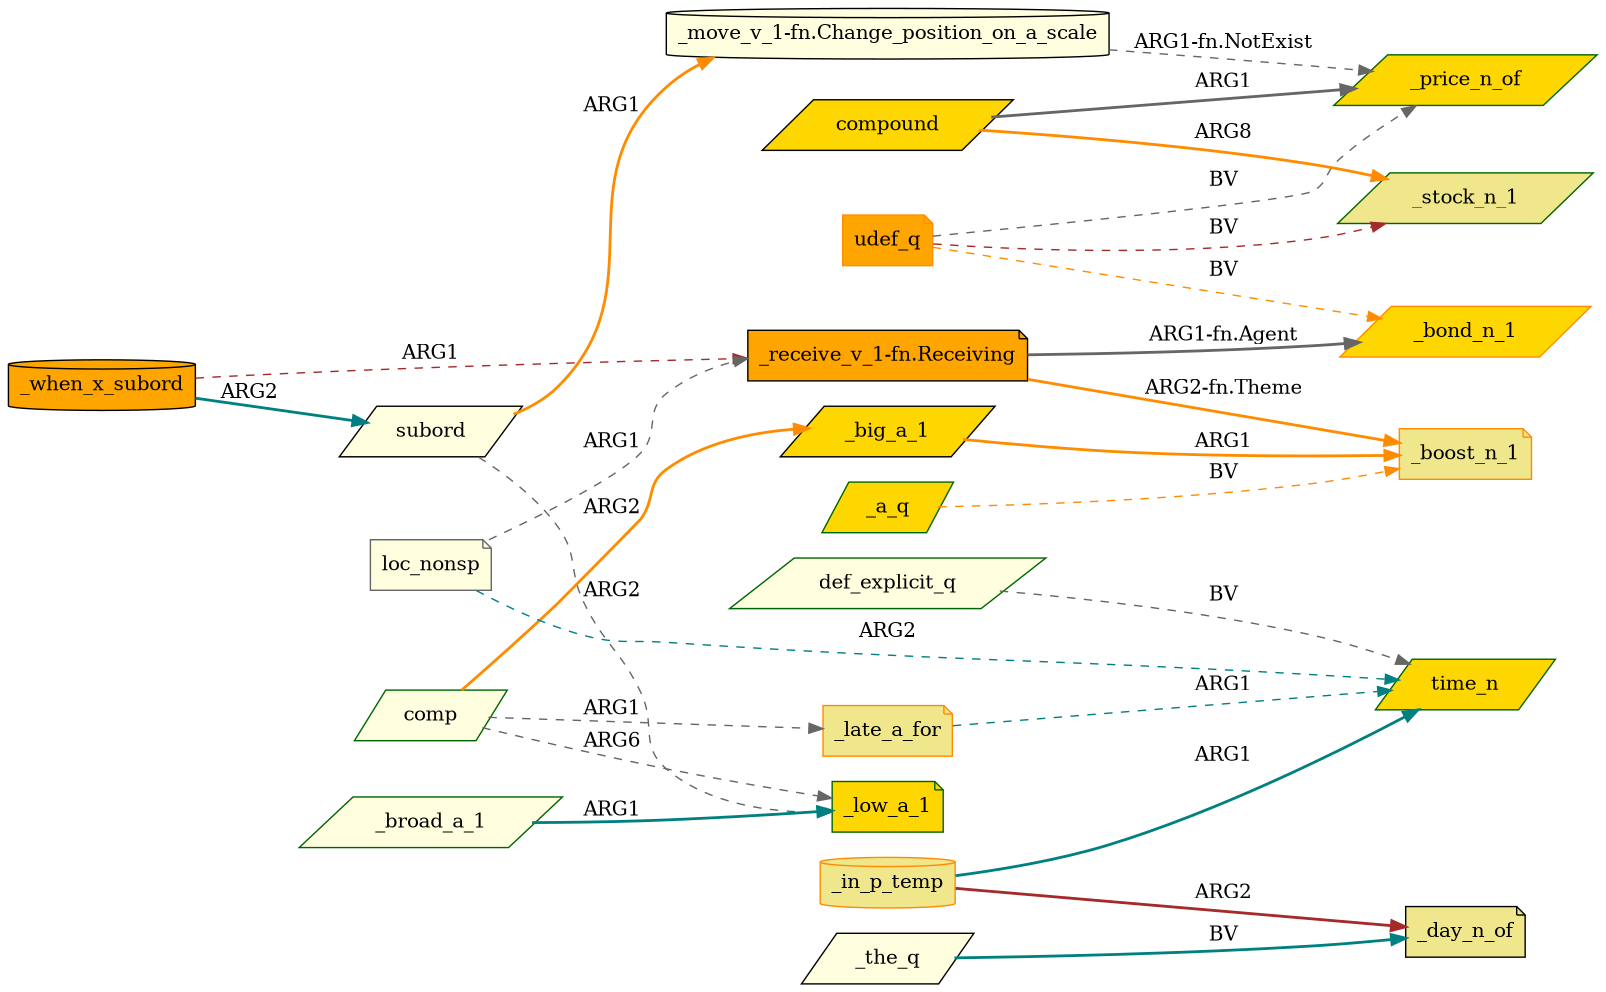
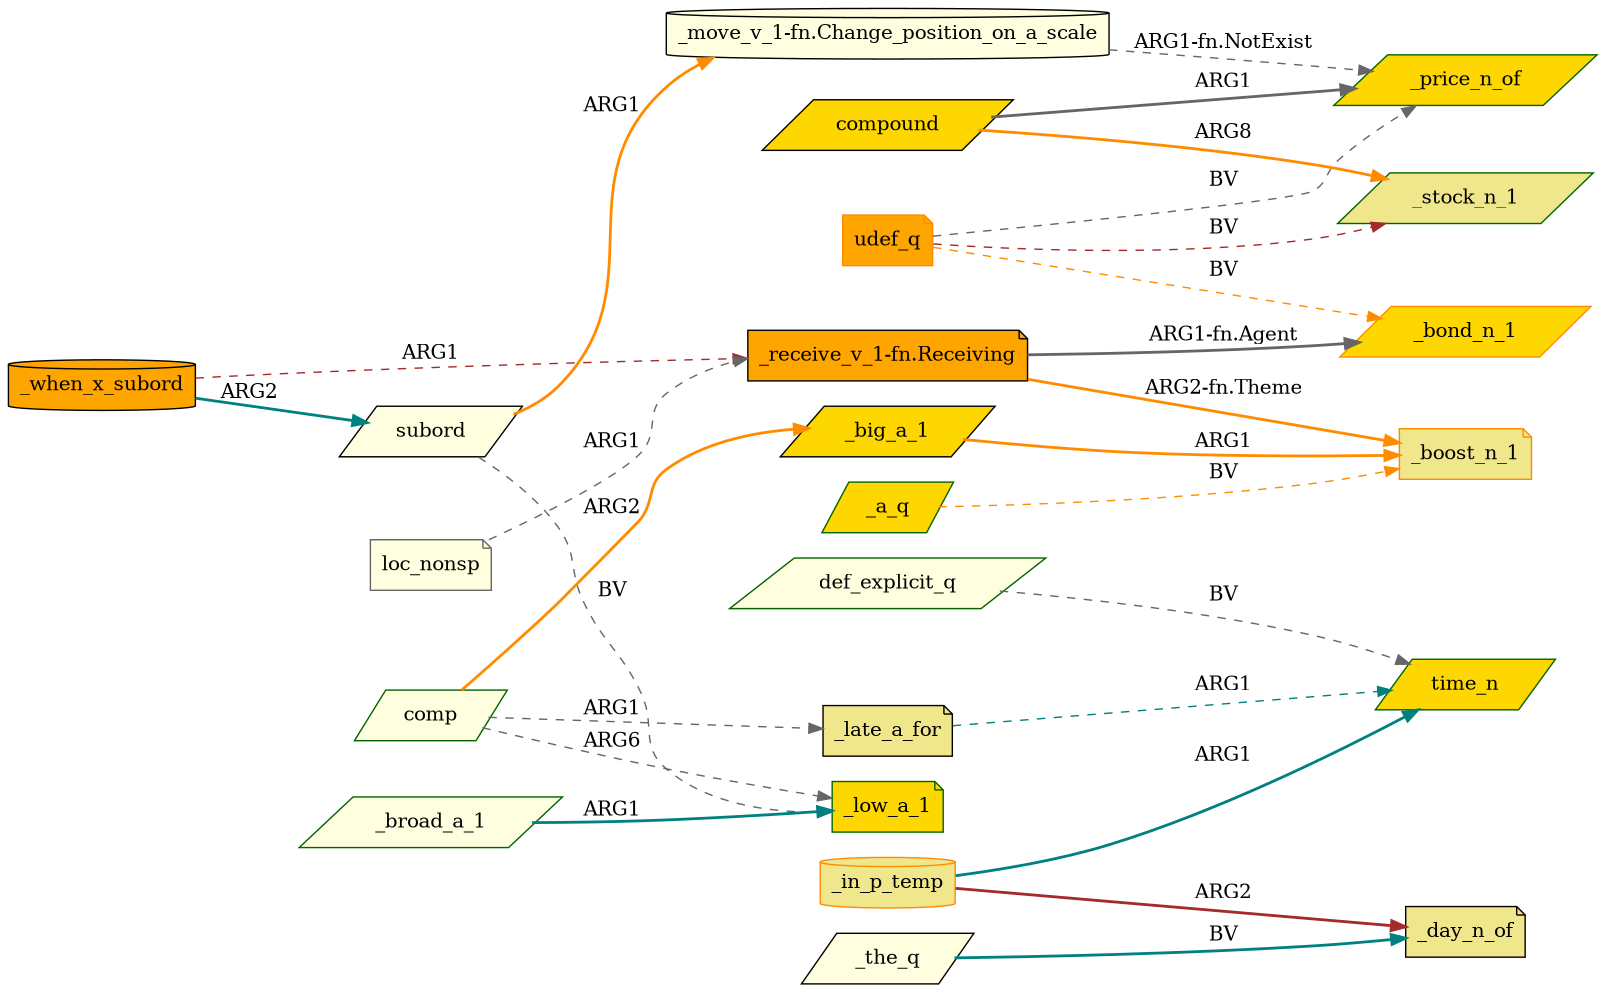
edge "subord" -> "_low_a_1": label "ARG2" -> "BV"
edge "loc_nonsp" -> "time_n": removed, label "ARG2"
node "_late_a_for": color darkorange -> black
